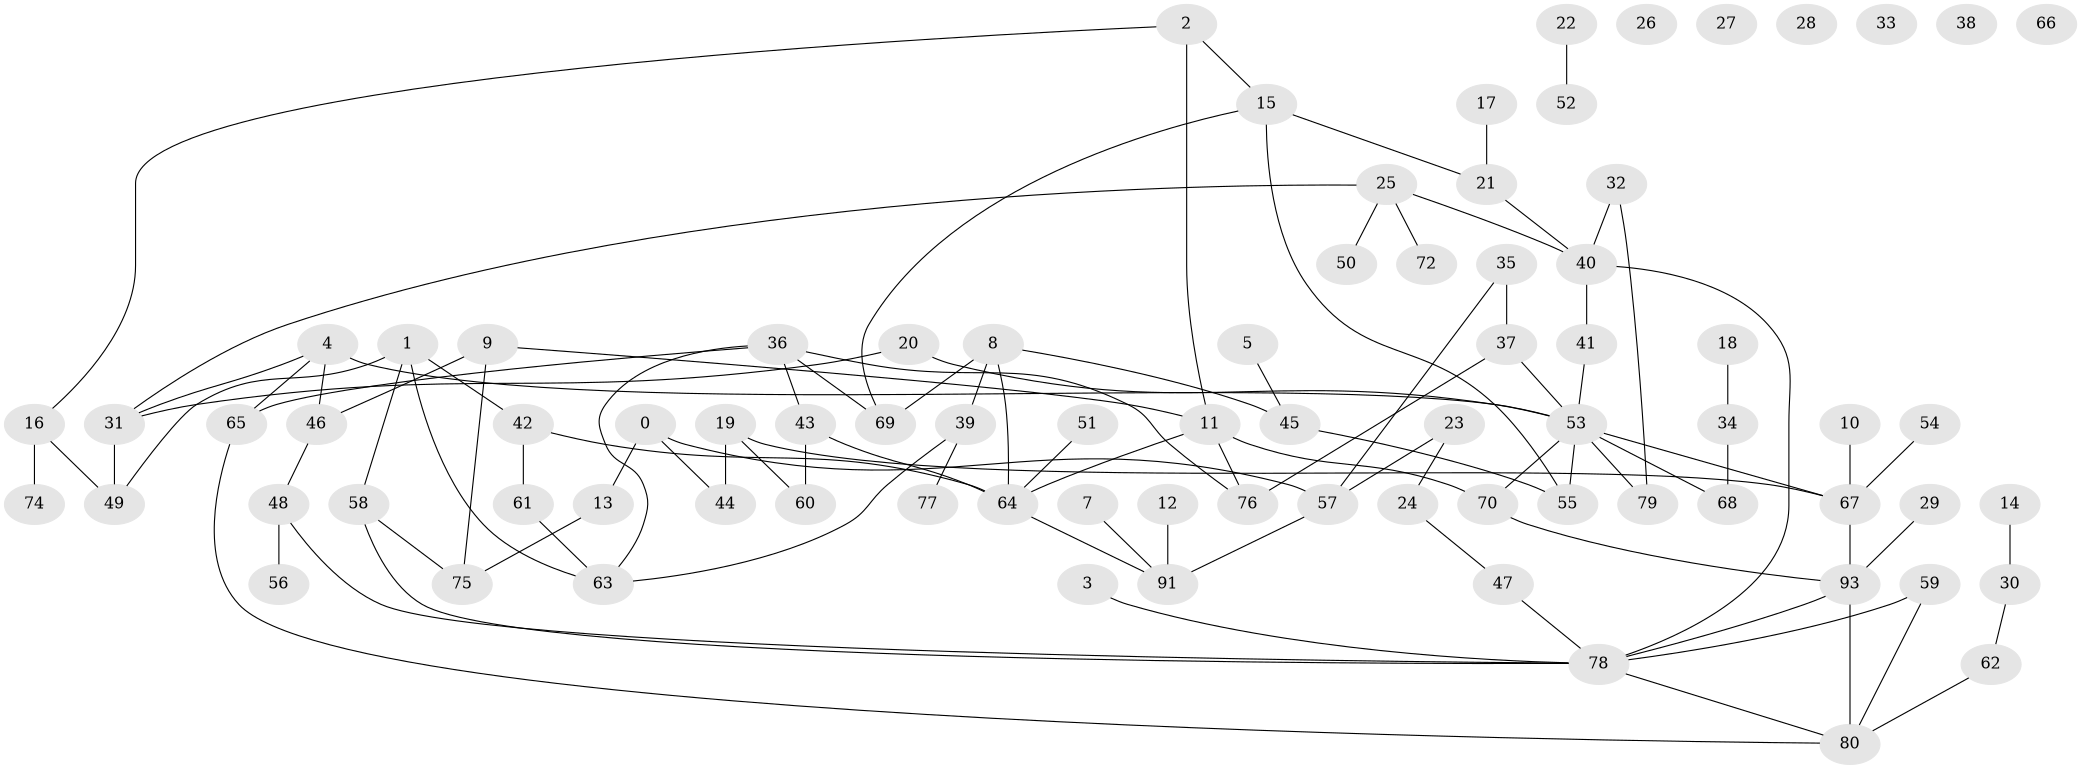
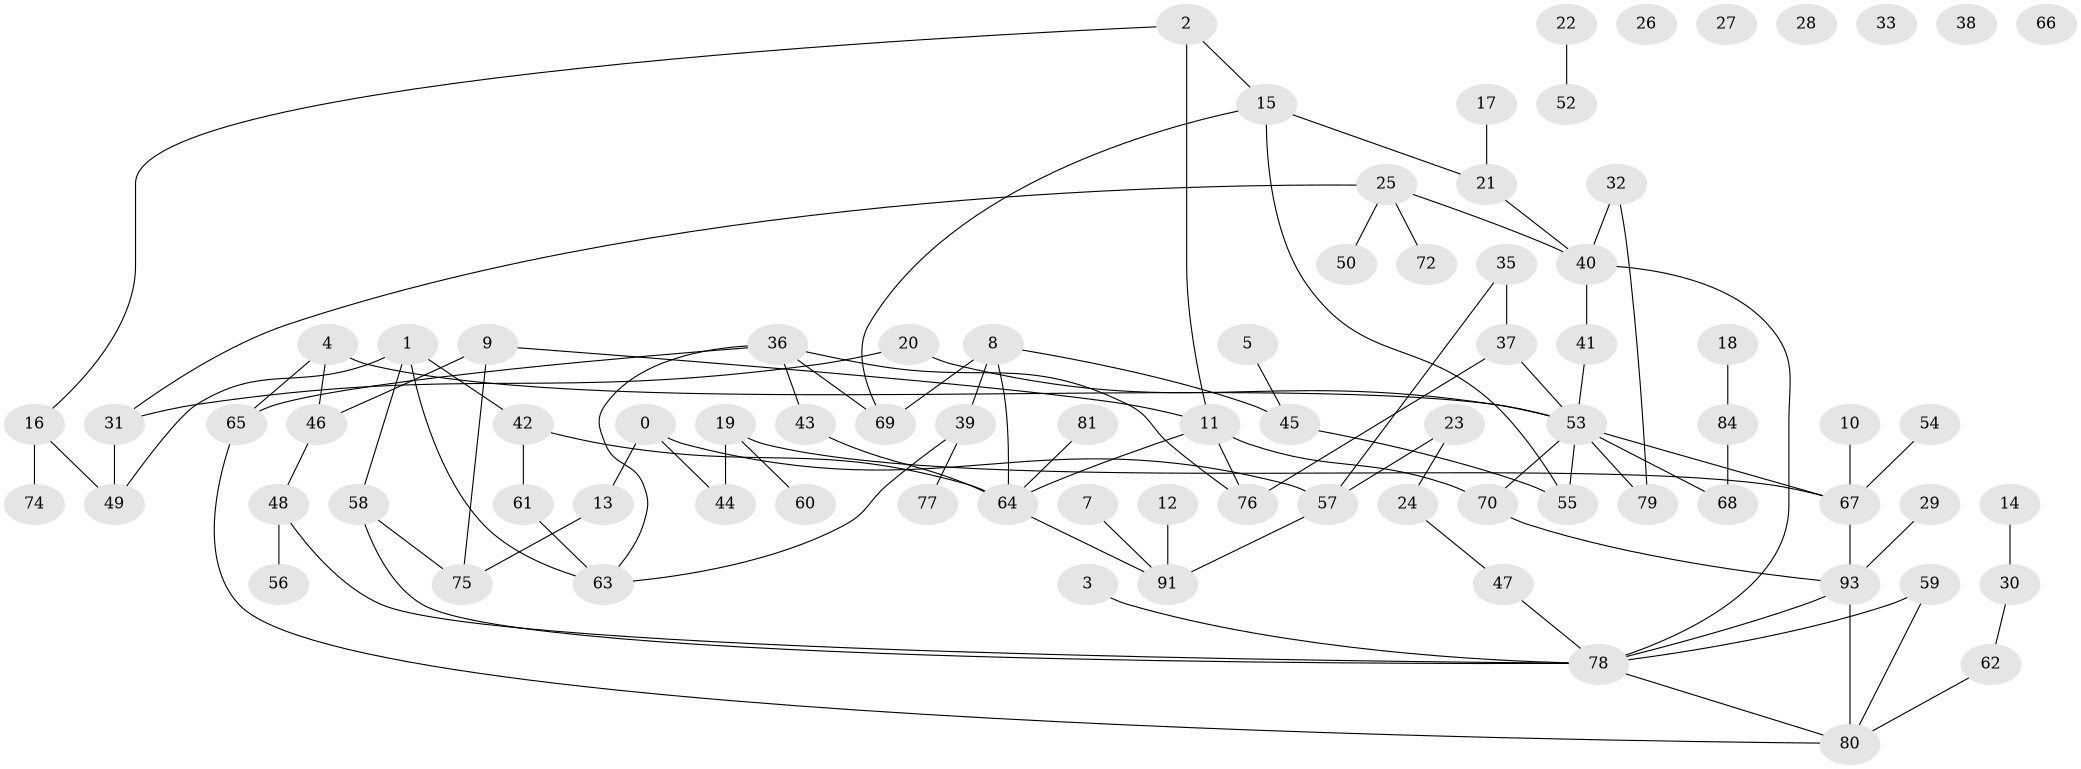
edge "4" -- "31": removed
node "51": label "51" -> "81"
node "34": label "34" -> "84"
edge "43" -- "60": removed
